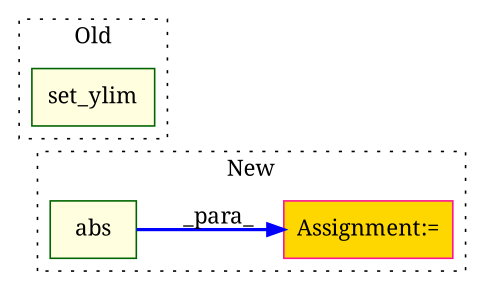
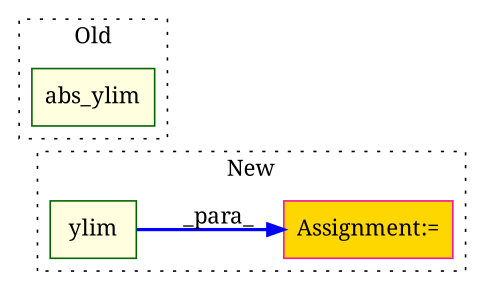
node "set_ylim": label "set_ylim" -> "abs_ylim"
node "abs": label "abs" -> "ylim"
